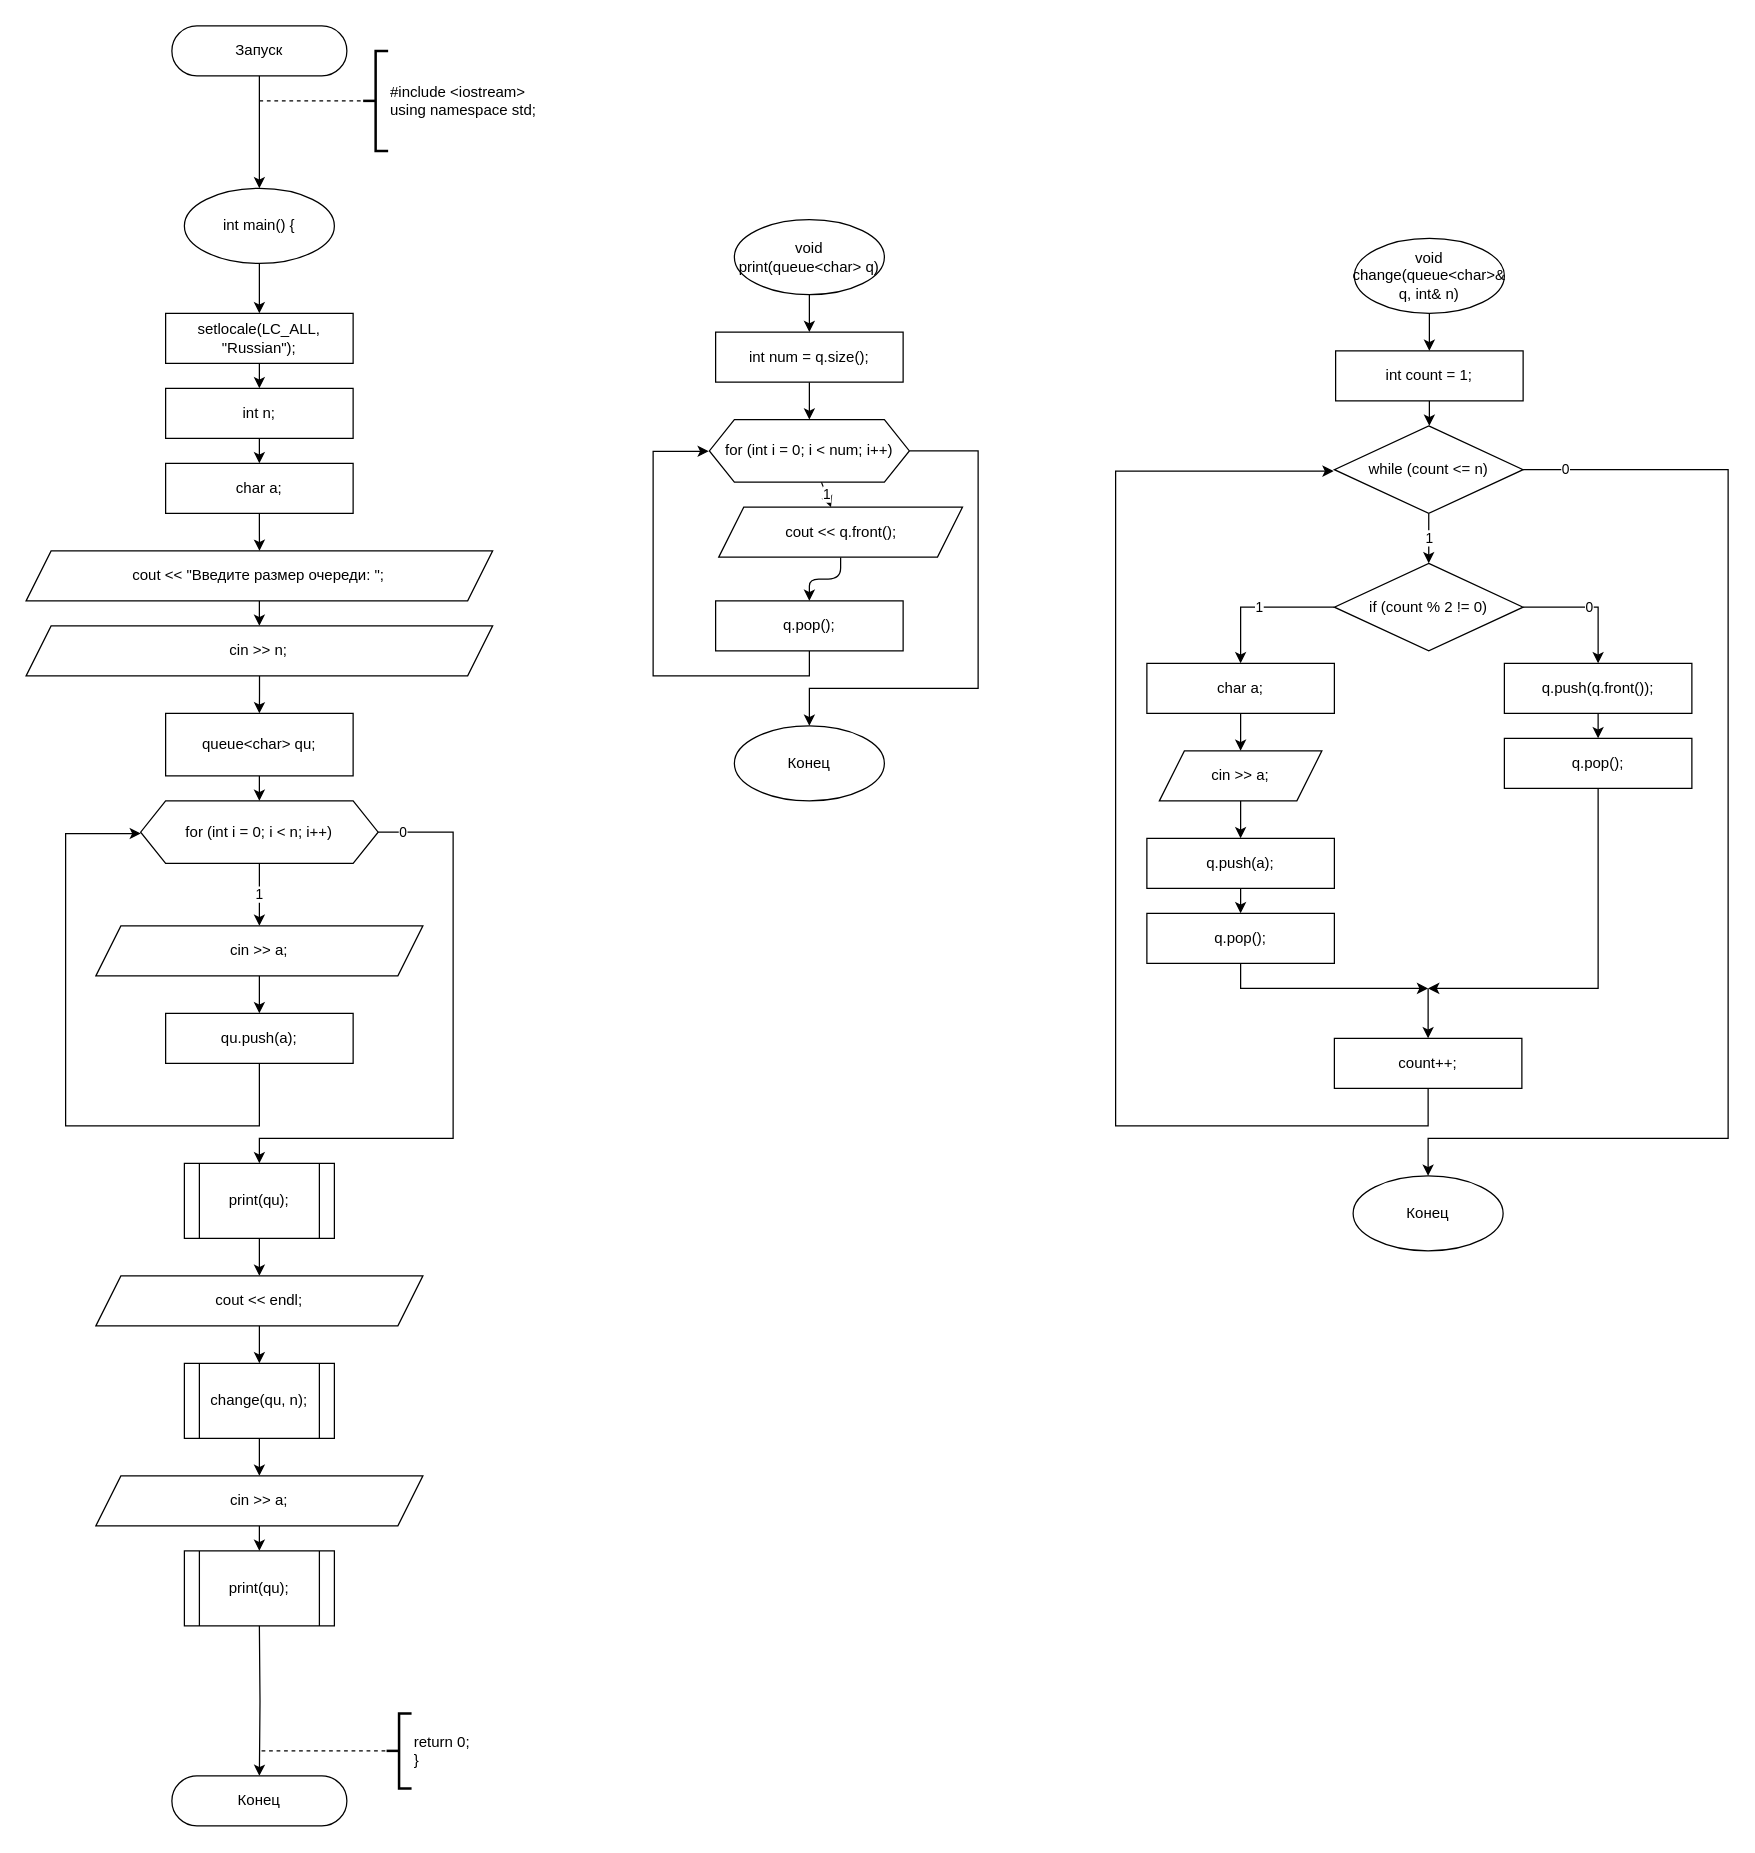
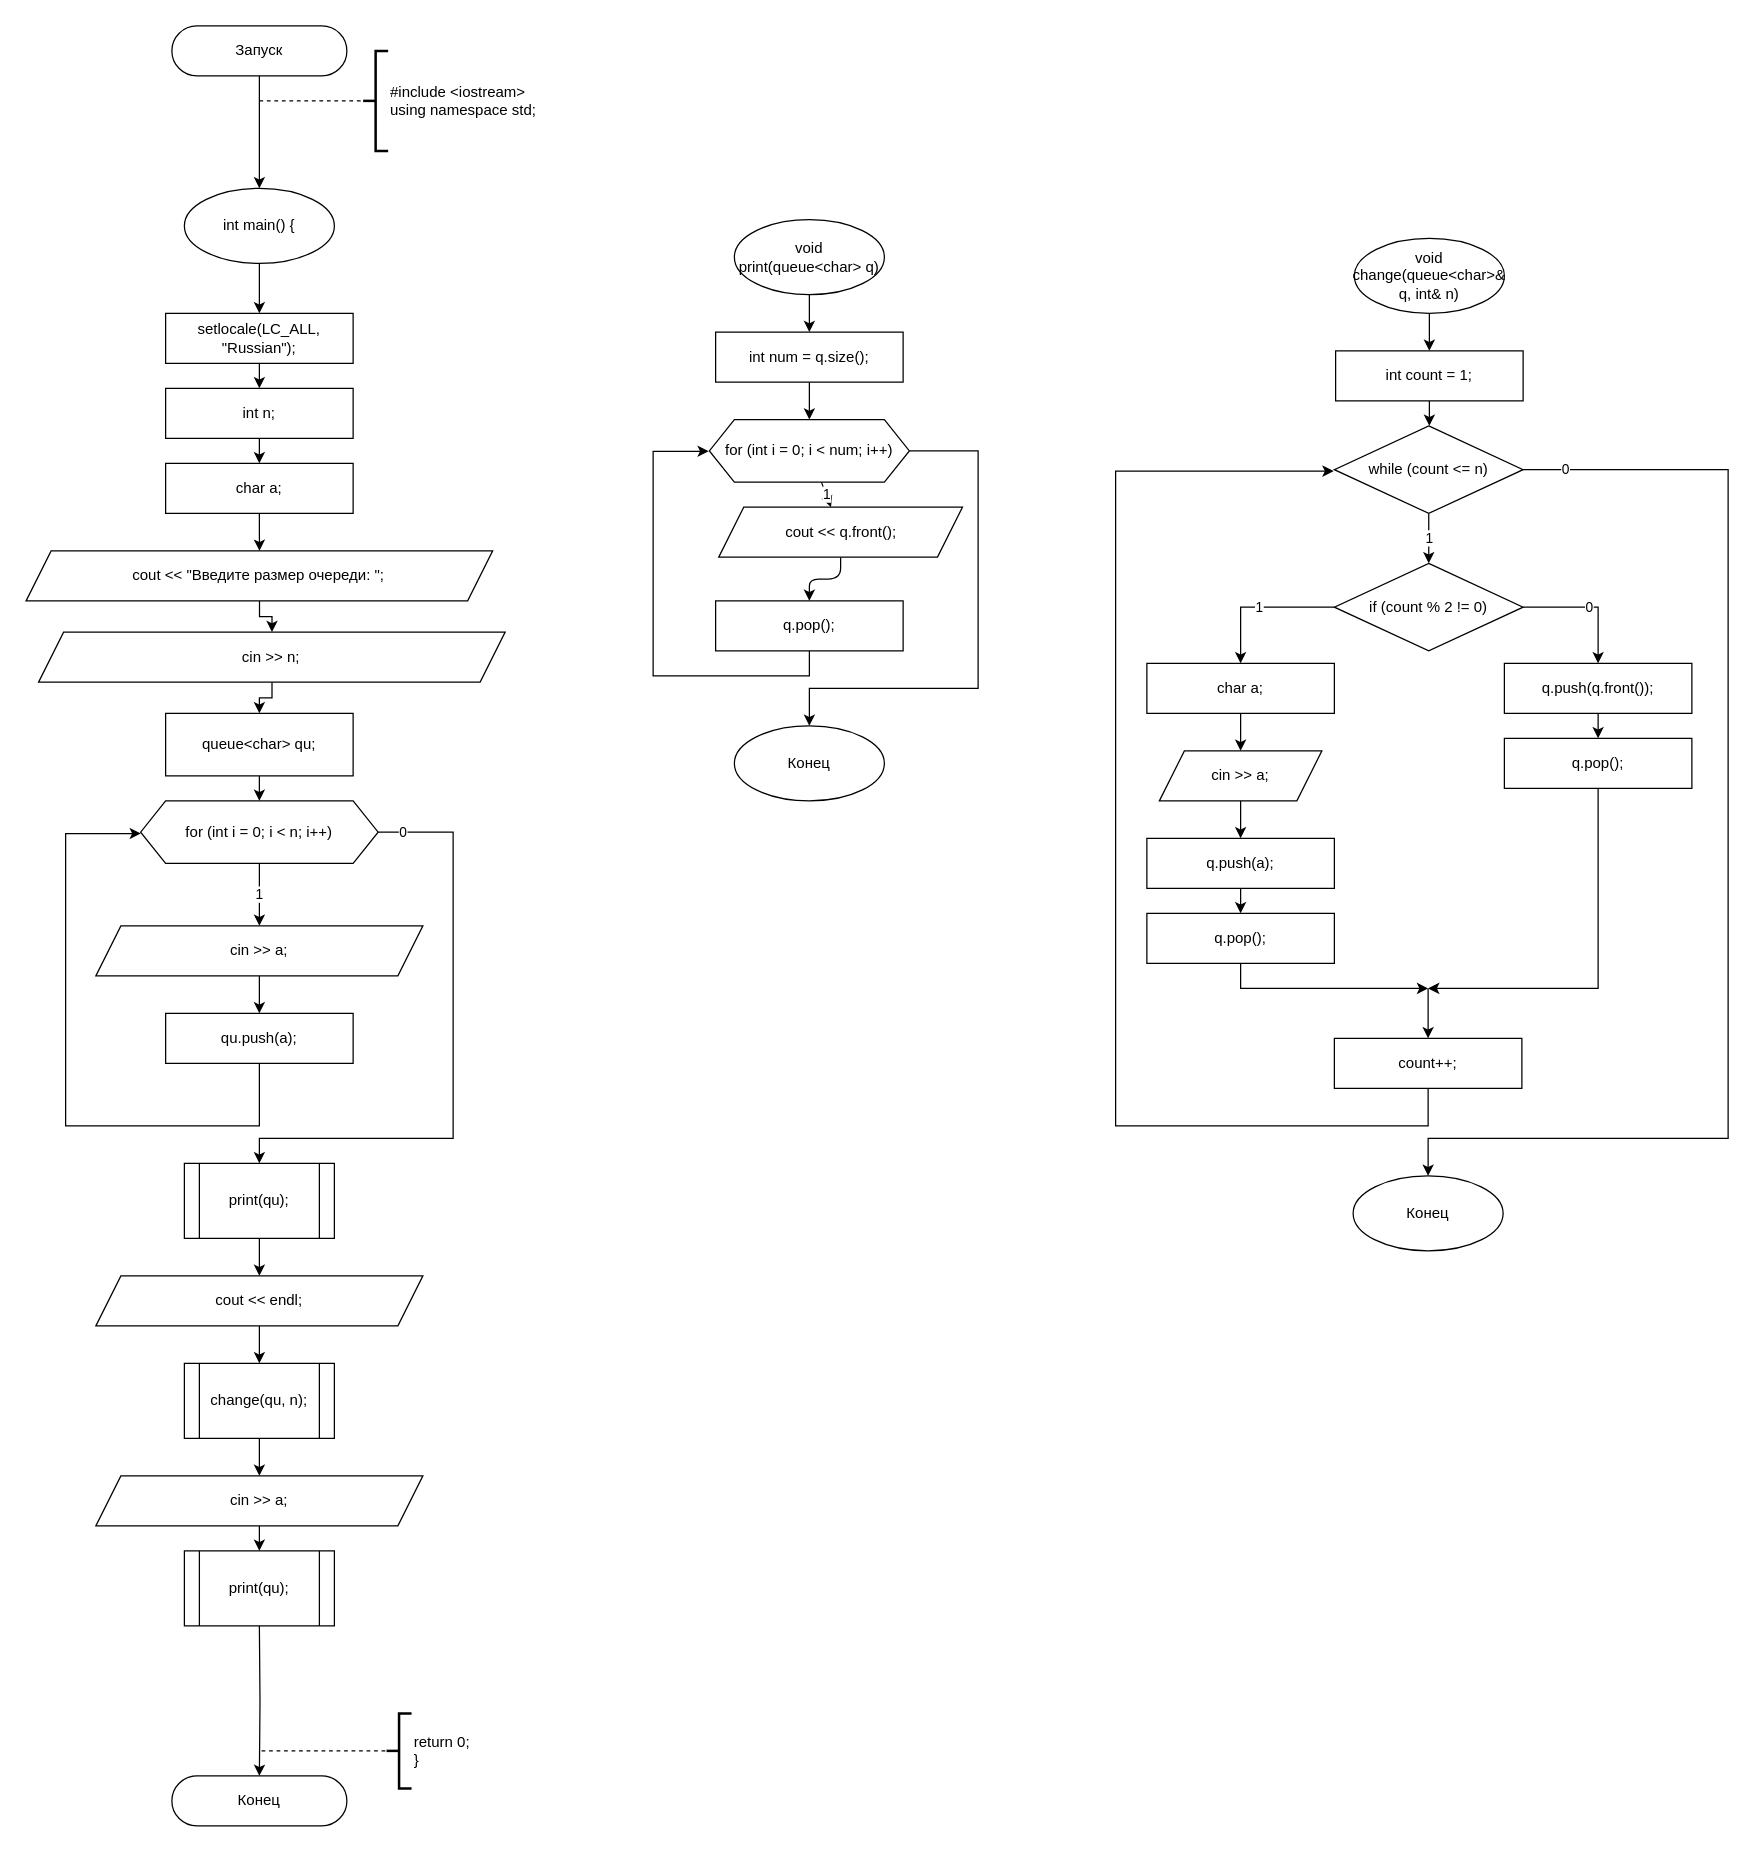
node "cin >> n;": moved (259, 651) -> (272, 657)
